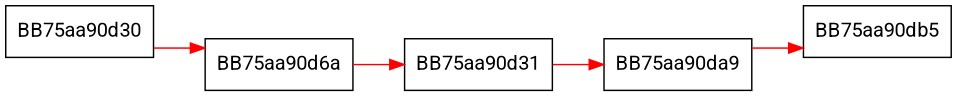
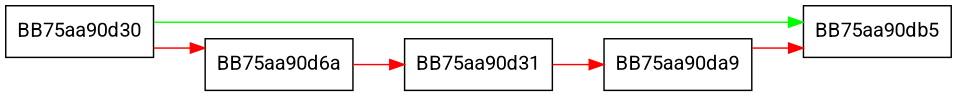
edge "BB75aa90d30" -> "BB75aa90db5": added
